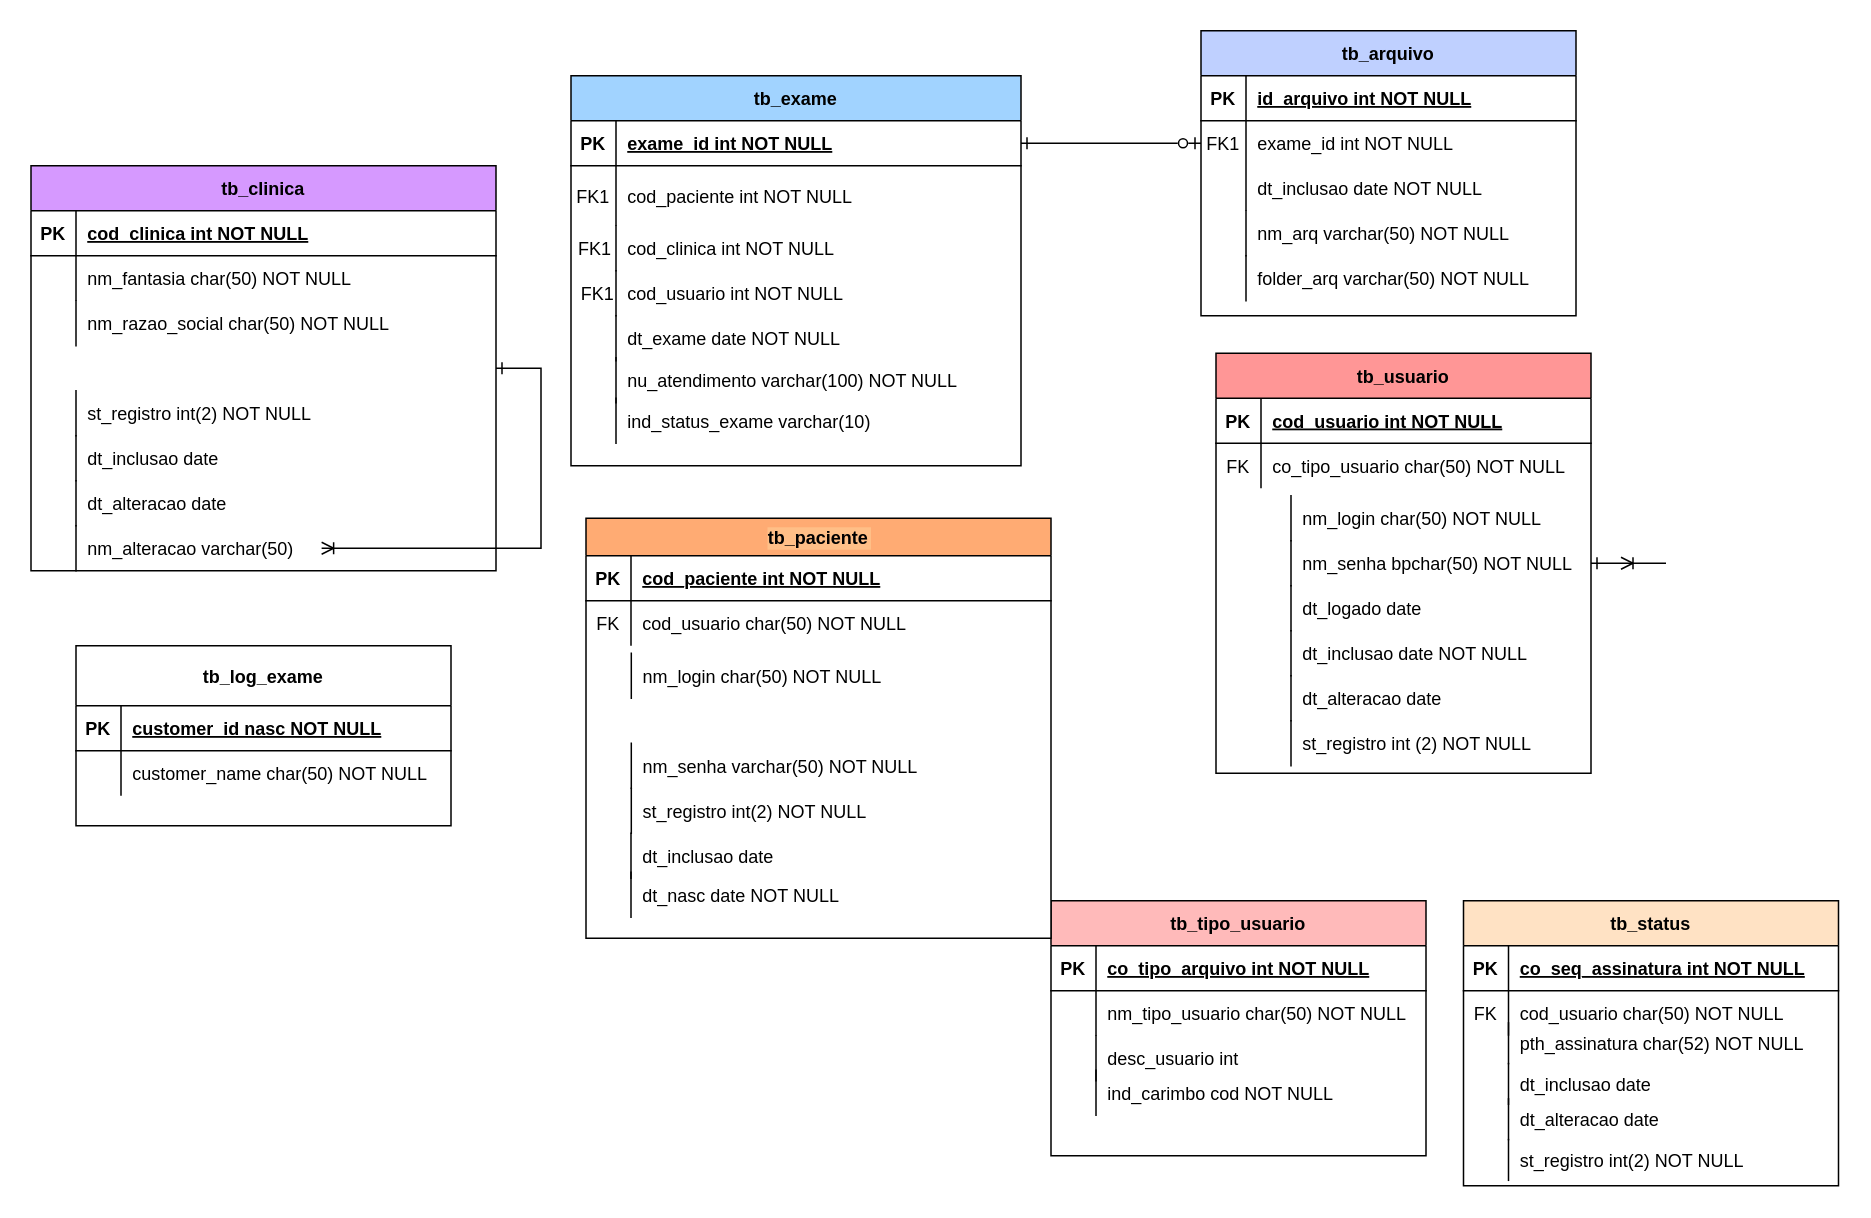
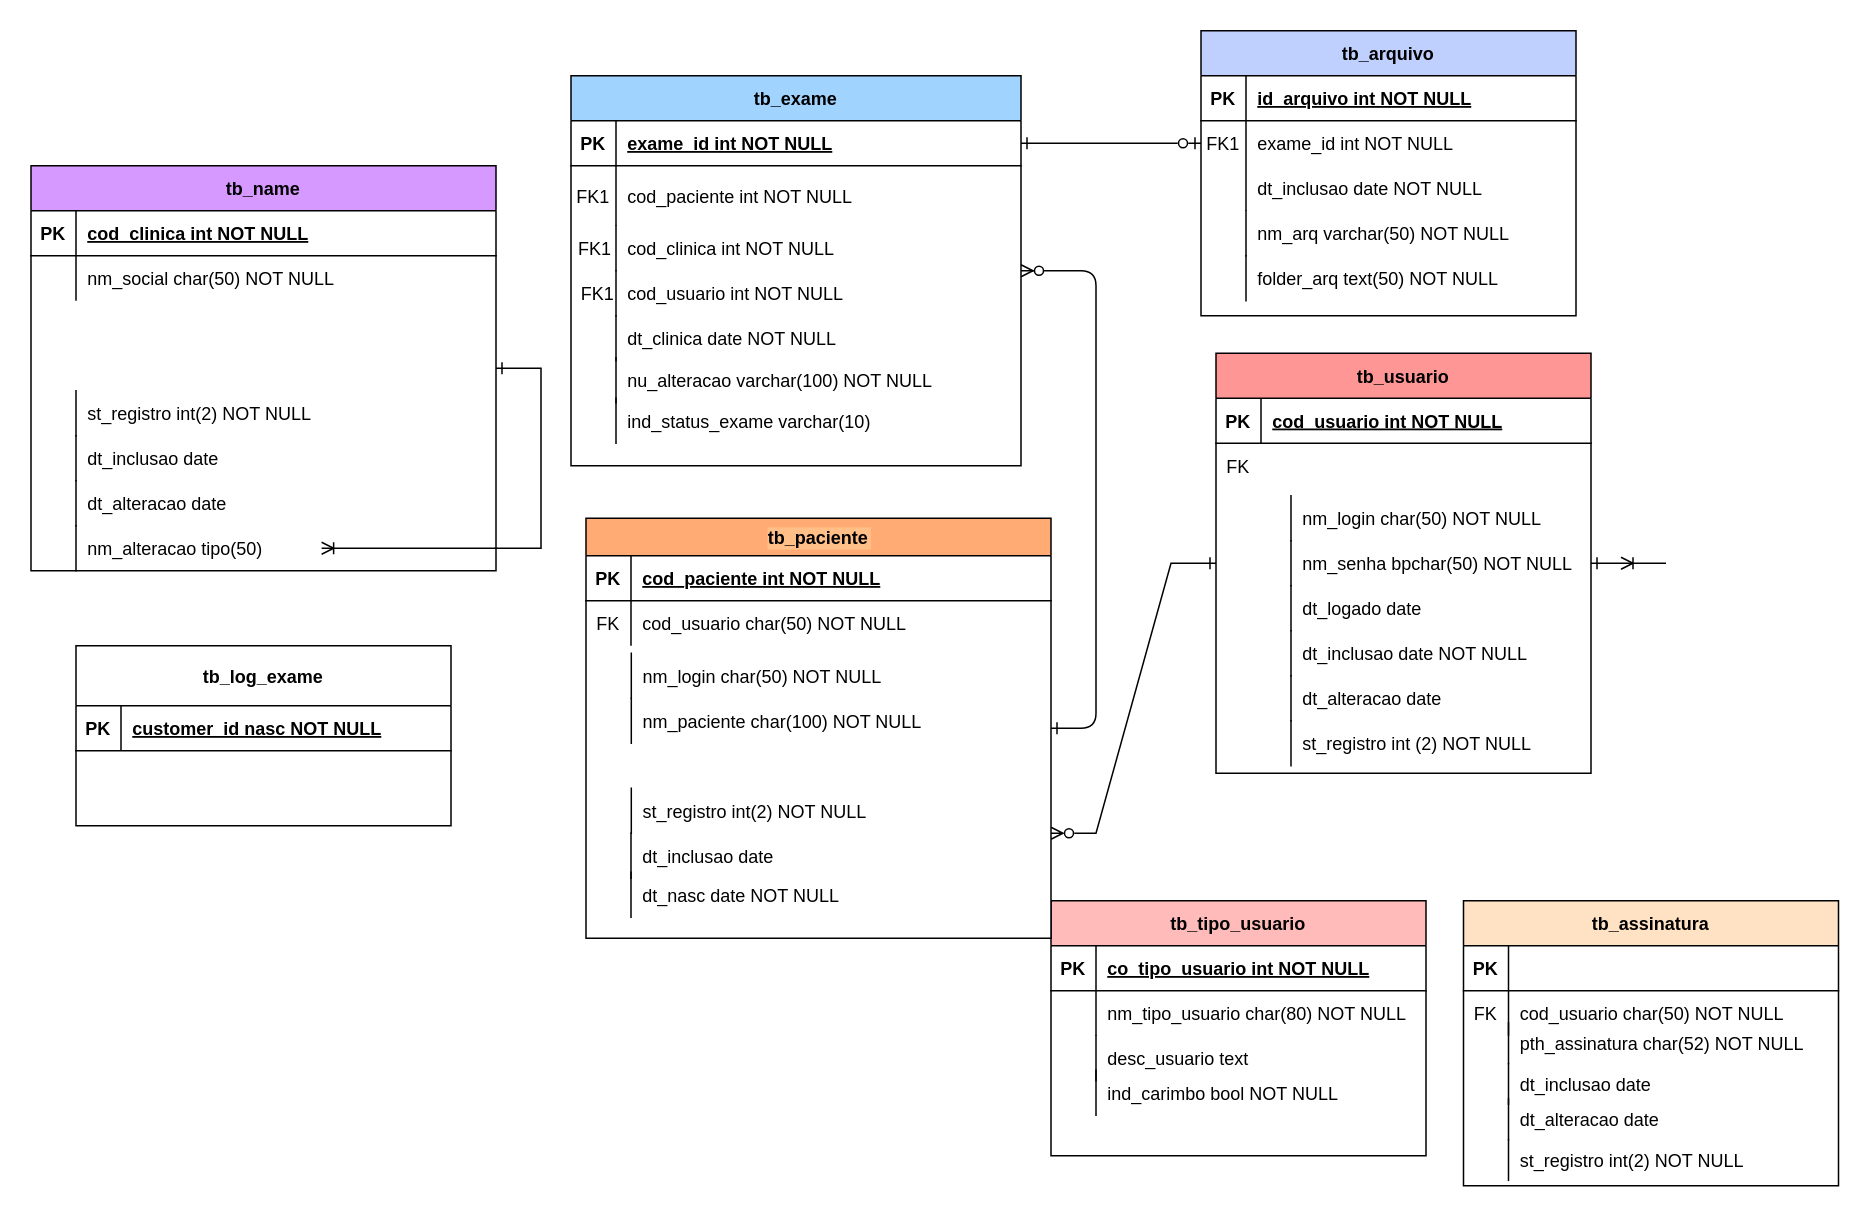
node "tb_clinica": label "tb_clinica" -> "tb_name"
node "nm_fantasia char(50) NOT NULL": label "nm_fantasia char(50) NOT NULL" -> "nm_social char(50) NOT NULL"
node "folder_arq varchar(50) NOT NULL": label "folder_arq varchar(50) NOT NULL" -> "folder_arq text(50) NOT NULL"
node "nm_razao_social char(50) NOT NULL": removed
node "dt_exame date NOT NULL": label "dt_exame date NOT NULL" -> "dt_clinica date NOT NULL"
node "nu_atendimento varchar(100) NOT NULL": label "nu_atendimento varchar(100) NOT NULL" -> "nu_alteracao varchar(100) NOT NULL"
node "co_tipo_usuario char(50) NOT NULL": removed
edge "tb_exame" -- "tb_paciente": added
node "nm_alteracao varchar(50)": label "nm_alteracao varchar(50)" -> "nm_alteracao tipo(50)"
edge "tb_usuario" -- "tb_paciente": added
node "nm_paciente char(100) NOT NULL": added
node "nm_senha varchar(50) NOT NULL": removed
node "customer_name char(50) NOT NULL": removed
node "tb_status": label "tb_status" -> "tb_assinatura"
node "co_seq_assinatura int NOT NULL": removed
node "co_tipo_arquivo int NOT NULL": label "co_tipo_arquivo int NOT NULL" -> "co_tipo_usuario int NOT NULL"
node "nm_tipo_usuario char(50) NOT NULL": label "nm_tipo_usuario char(50) NOT NULL" -> "nm_tipo_usuario char(80) NOT NULL"
node "desc_usuario int": label "desc_usuario int" -> "desc_usuario text"
node "ind_carimbo cod NOT NULL": label "ind_carimbo cod NOT NULL" -> "ind_carimbo bool NOT NULL"
